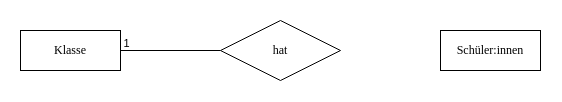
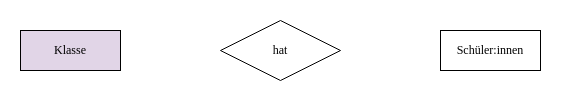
node "Klasse": fillcolor #ffffff -> #e1d5e7
edge "Klasse" -- "hat": removed, label "1"
